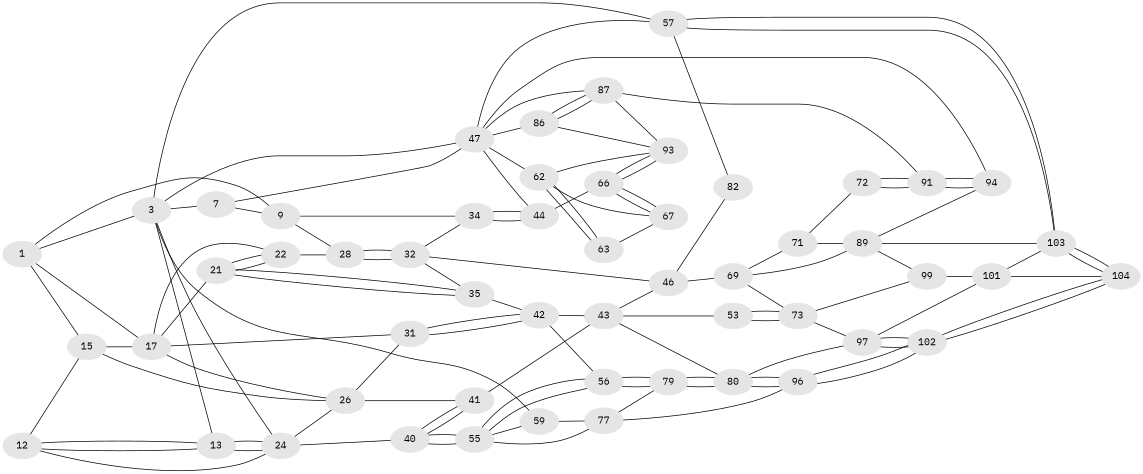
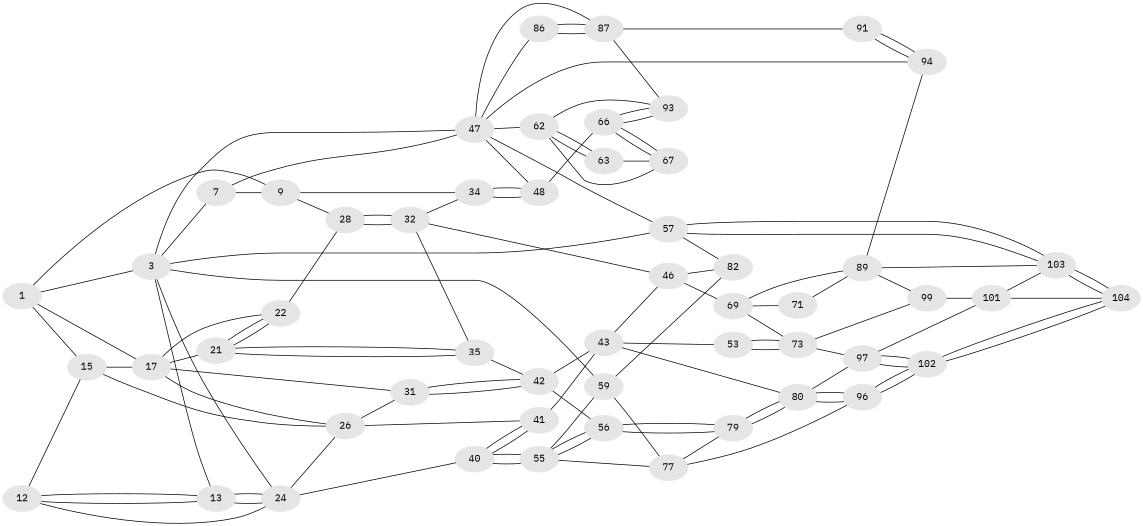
edge "86" -- "93": removed
node "72": removed
node "44": label "44" -> "48"
edge "82" -- "59": added
